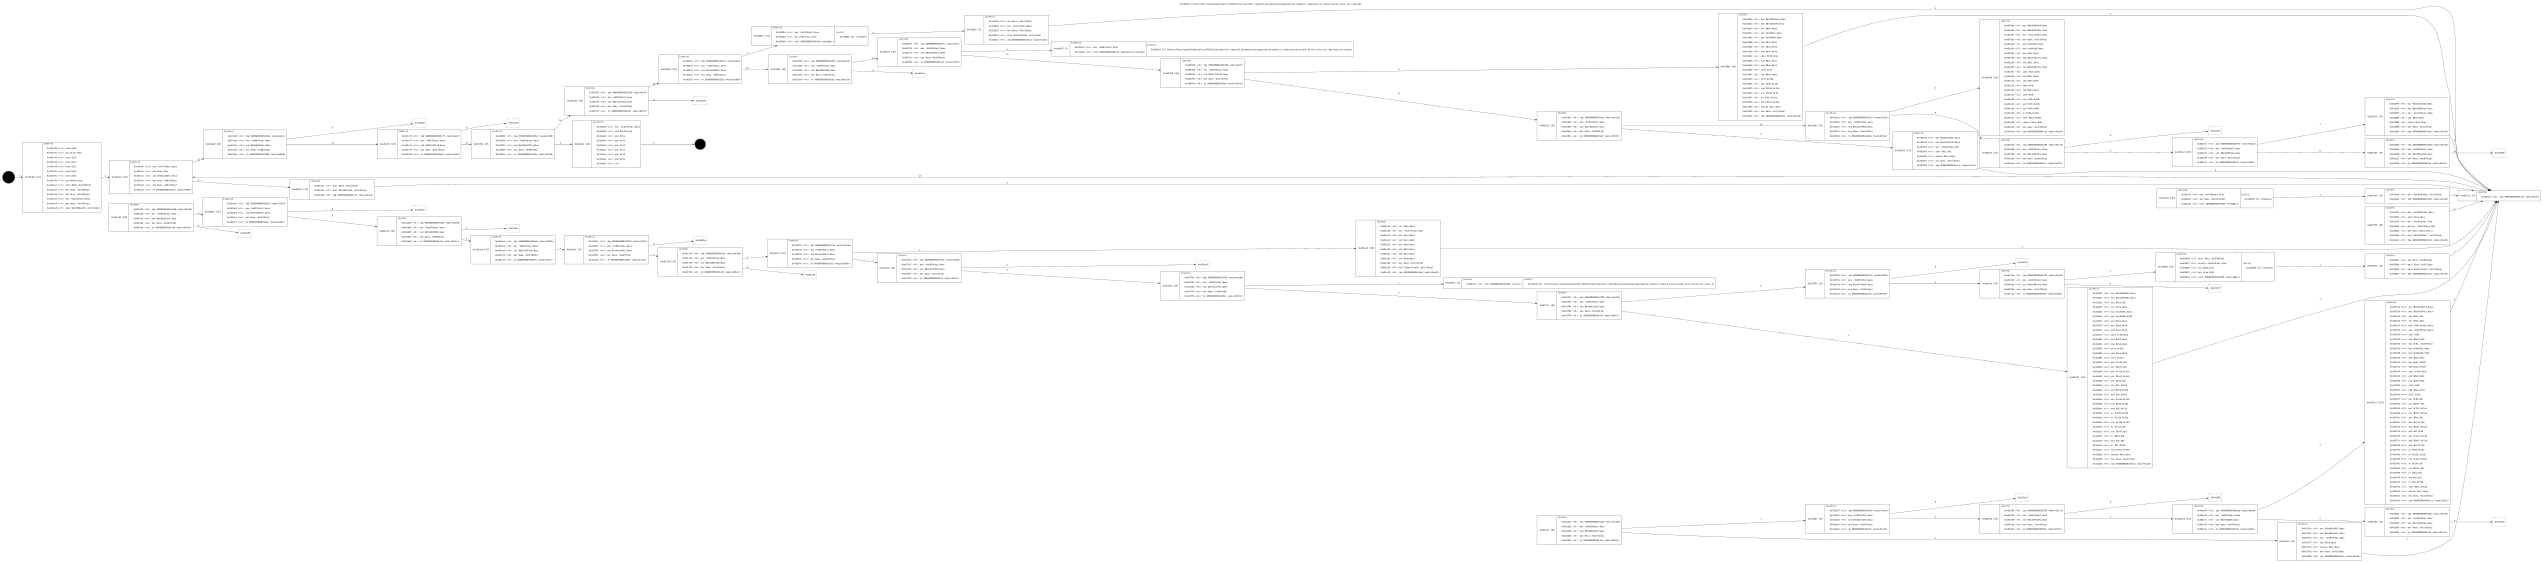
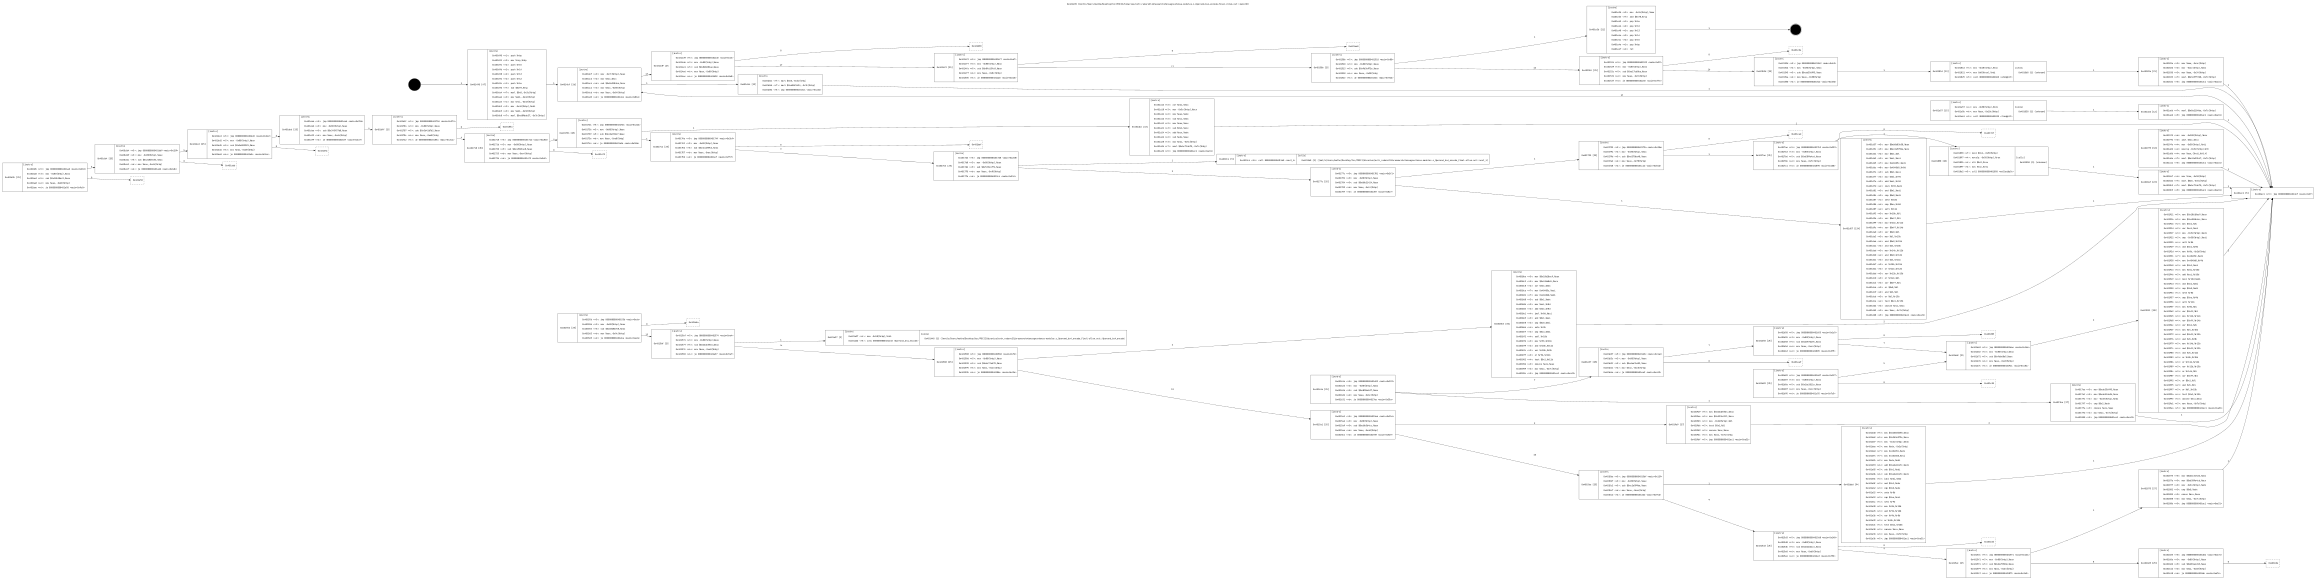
edge "0x40153d [25]" -> "0x401556 [25]": removed, label "15"
edge "0x401ddd [94]" -> "0x401ec1 [5]": added, label "1"
edge "0x401669 [25]" -> "0x401682 [25]": reversed
